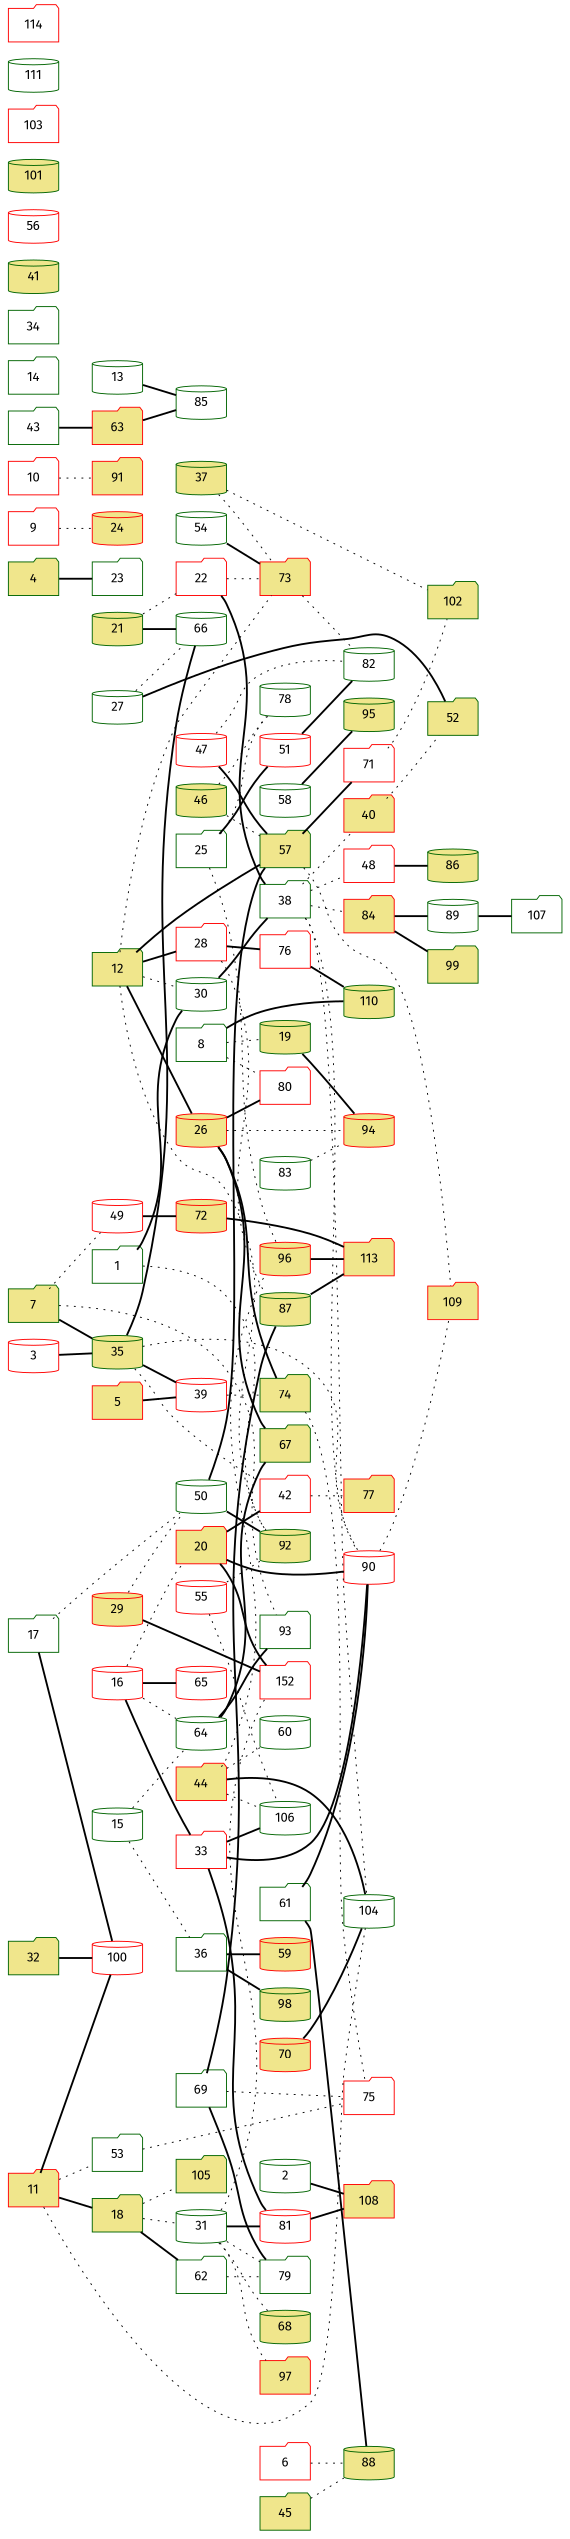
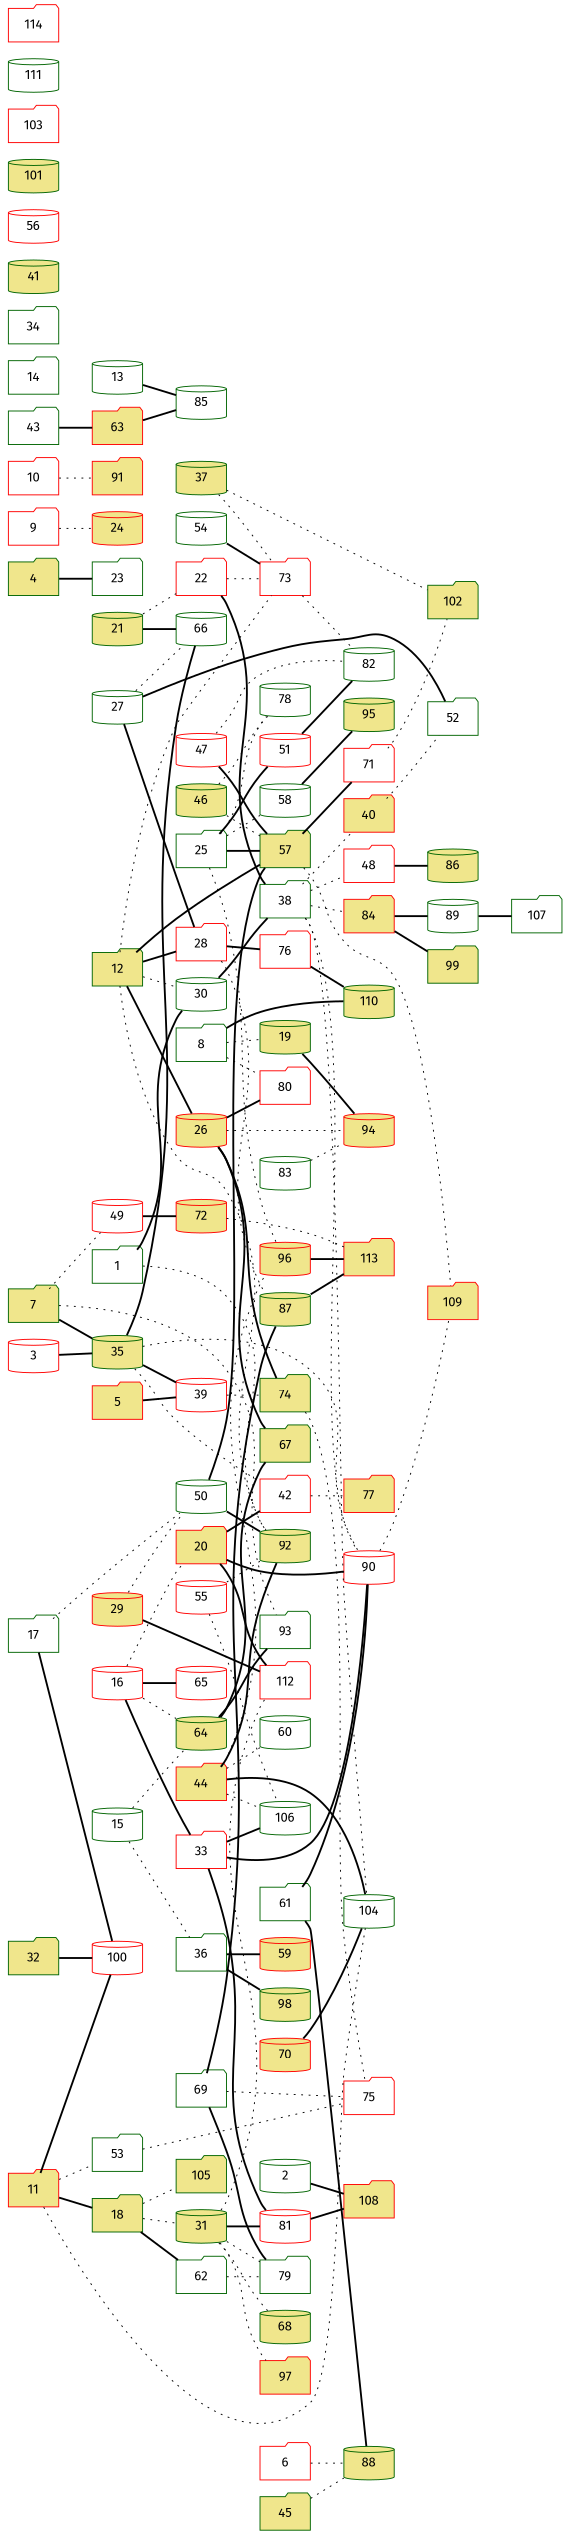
node "73": fillcolor khaki -> white
node "52": fillcolor khaki -> white
edge "27" -- "28": added
edge "58" -- "25": added
edge "25" -- "57": added
edge "72" -- "113": style bold -> dotted
edge "92" -- "44": added
node "152": label "152" -> "112"
node "64": fillcolor white -> khaki
node "31": fillcolor white -> khaki
